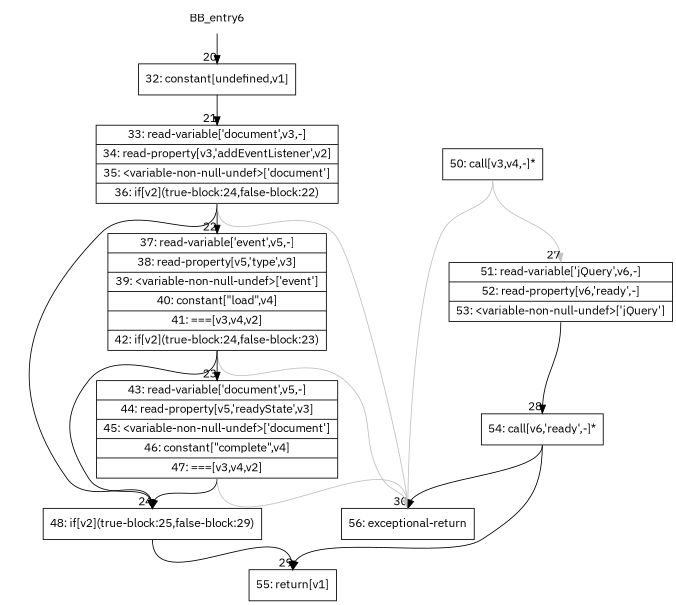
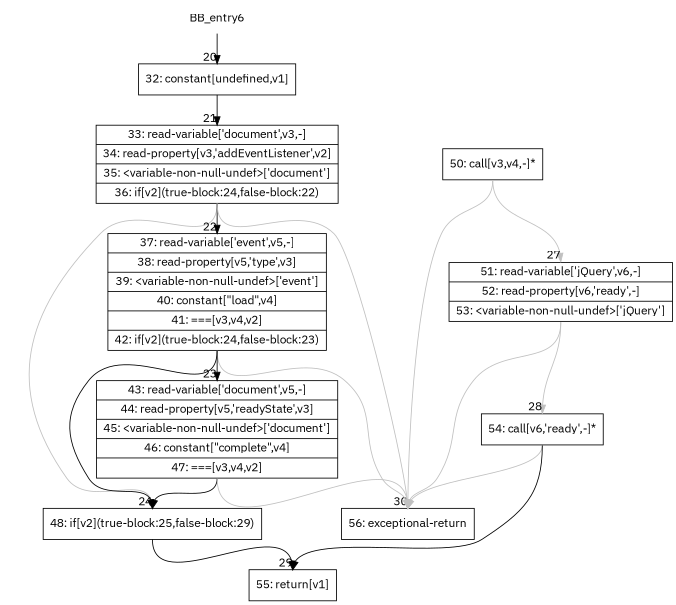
edge "33: read-variable['document',v3,-]" -> "48: if[v2](true-block:25,false-block:29)": color black -> gray
edge "51: read-variable['jQuery',v6,-]" -> "54: call[v6,'ready',-]*": color black -> gray
edge "51: read-variable['jQuery',v6,-]" -> "56: exceptional-return": added
edge "54: call[v6,'ready',-]*" -> "56: exceptional-return": color black -> gray
